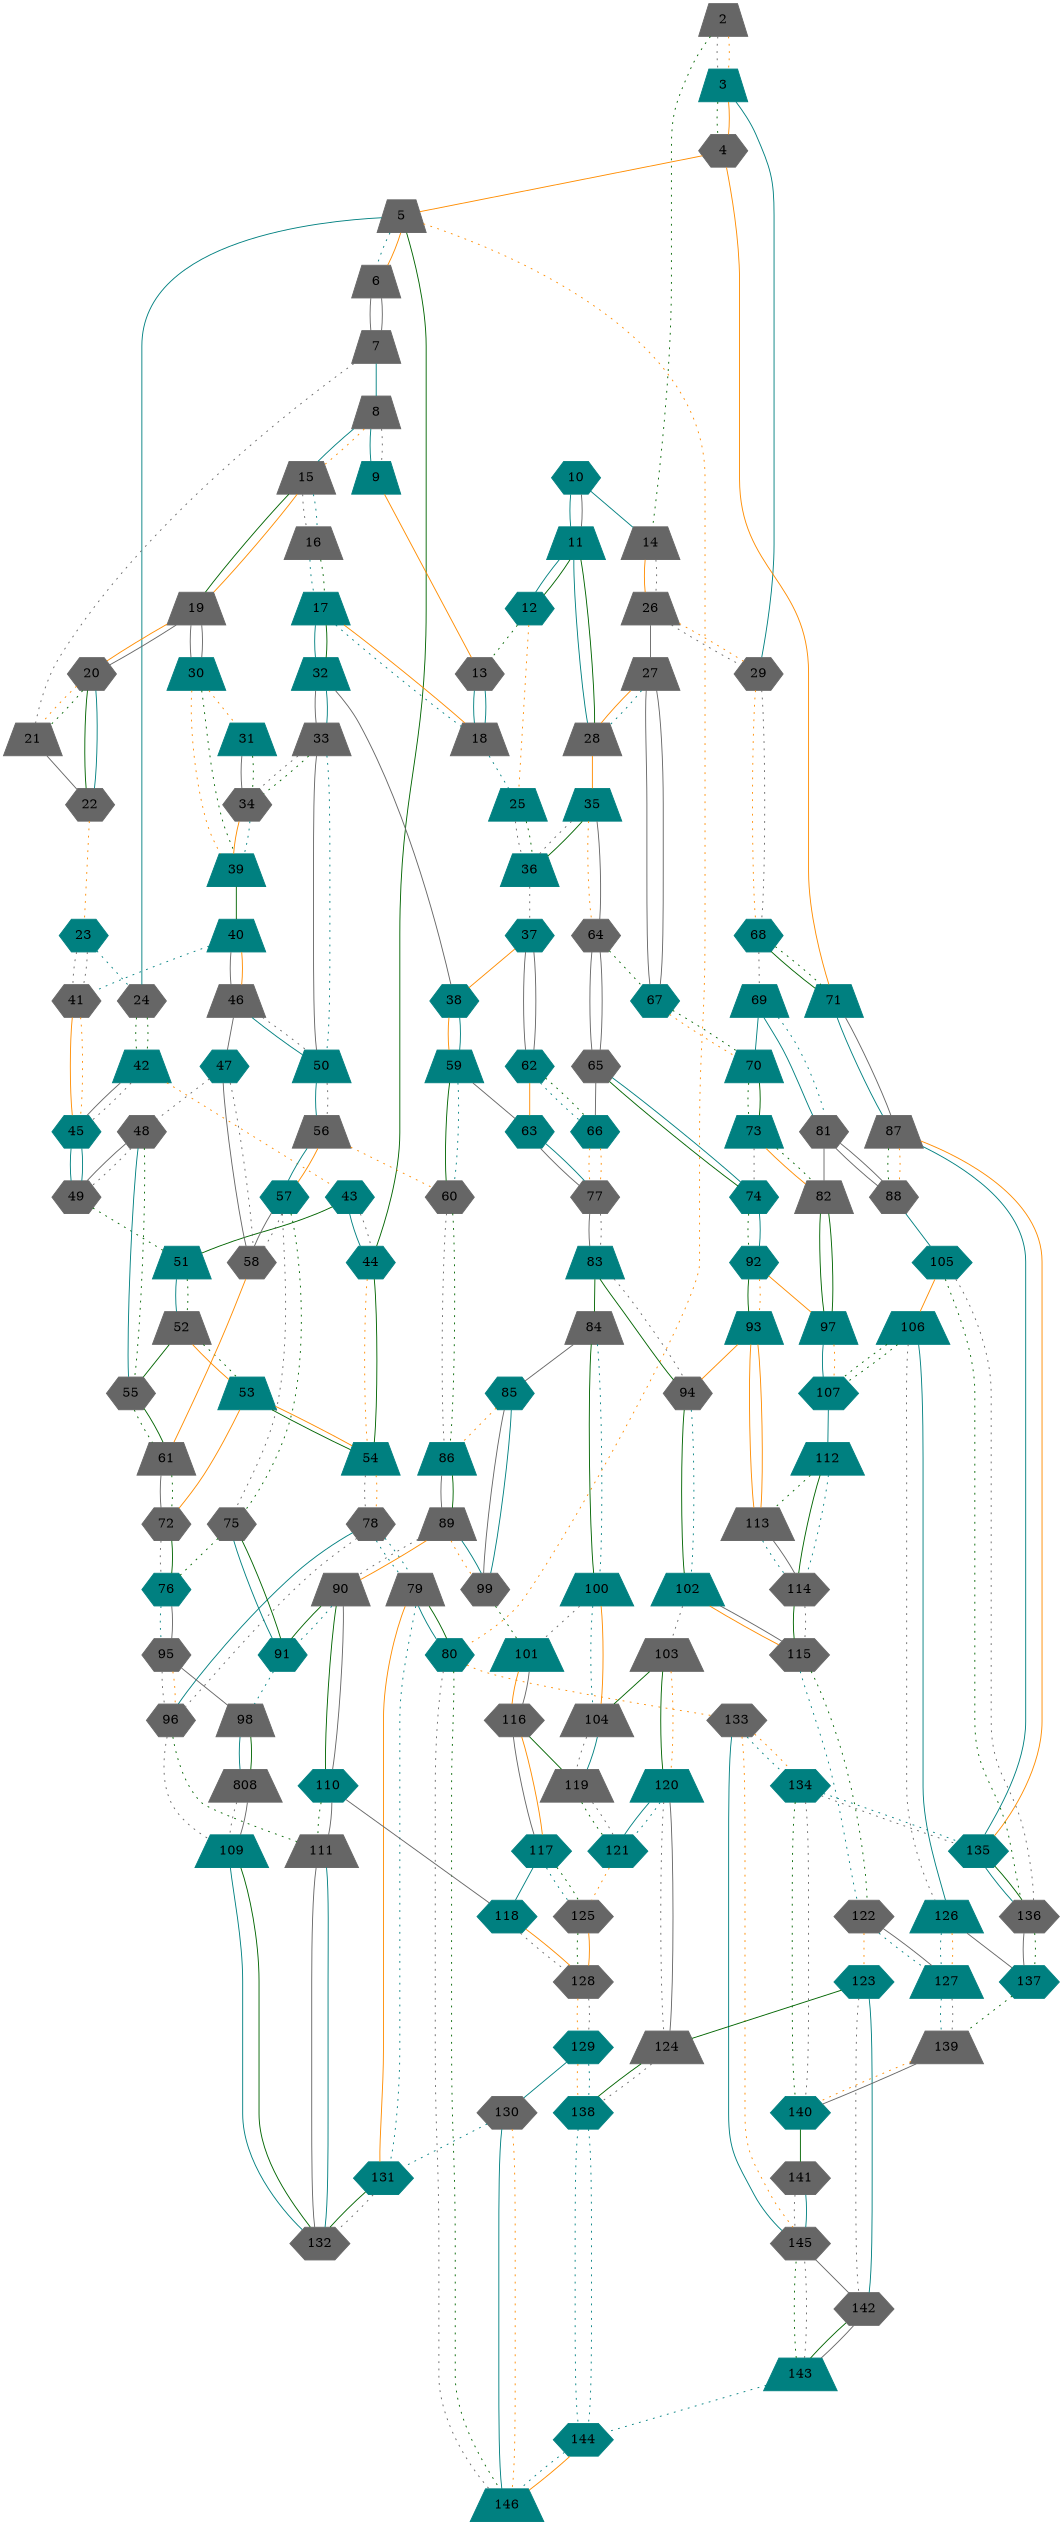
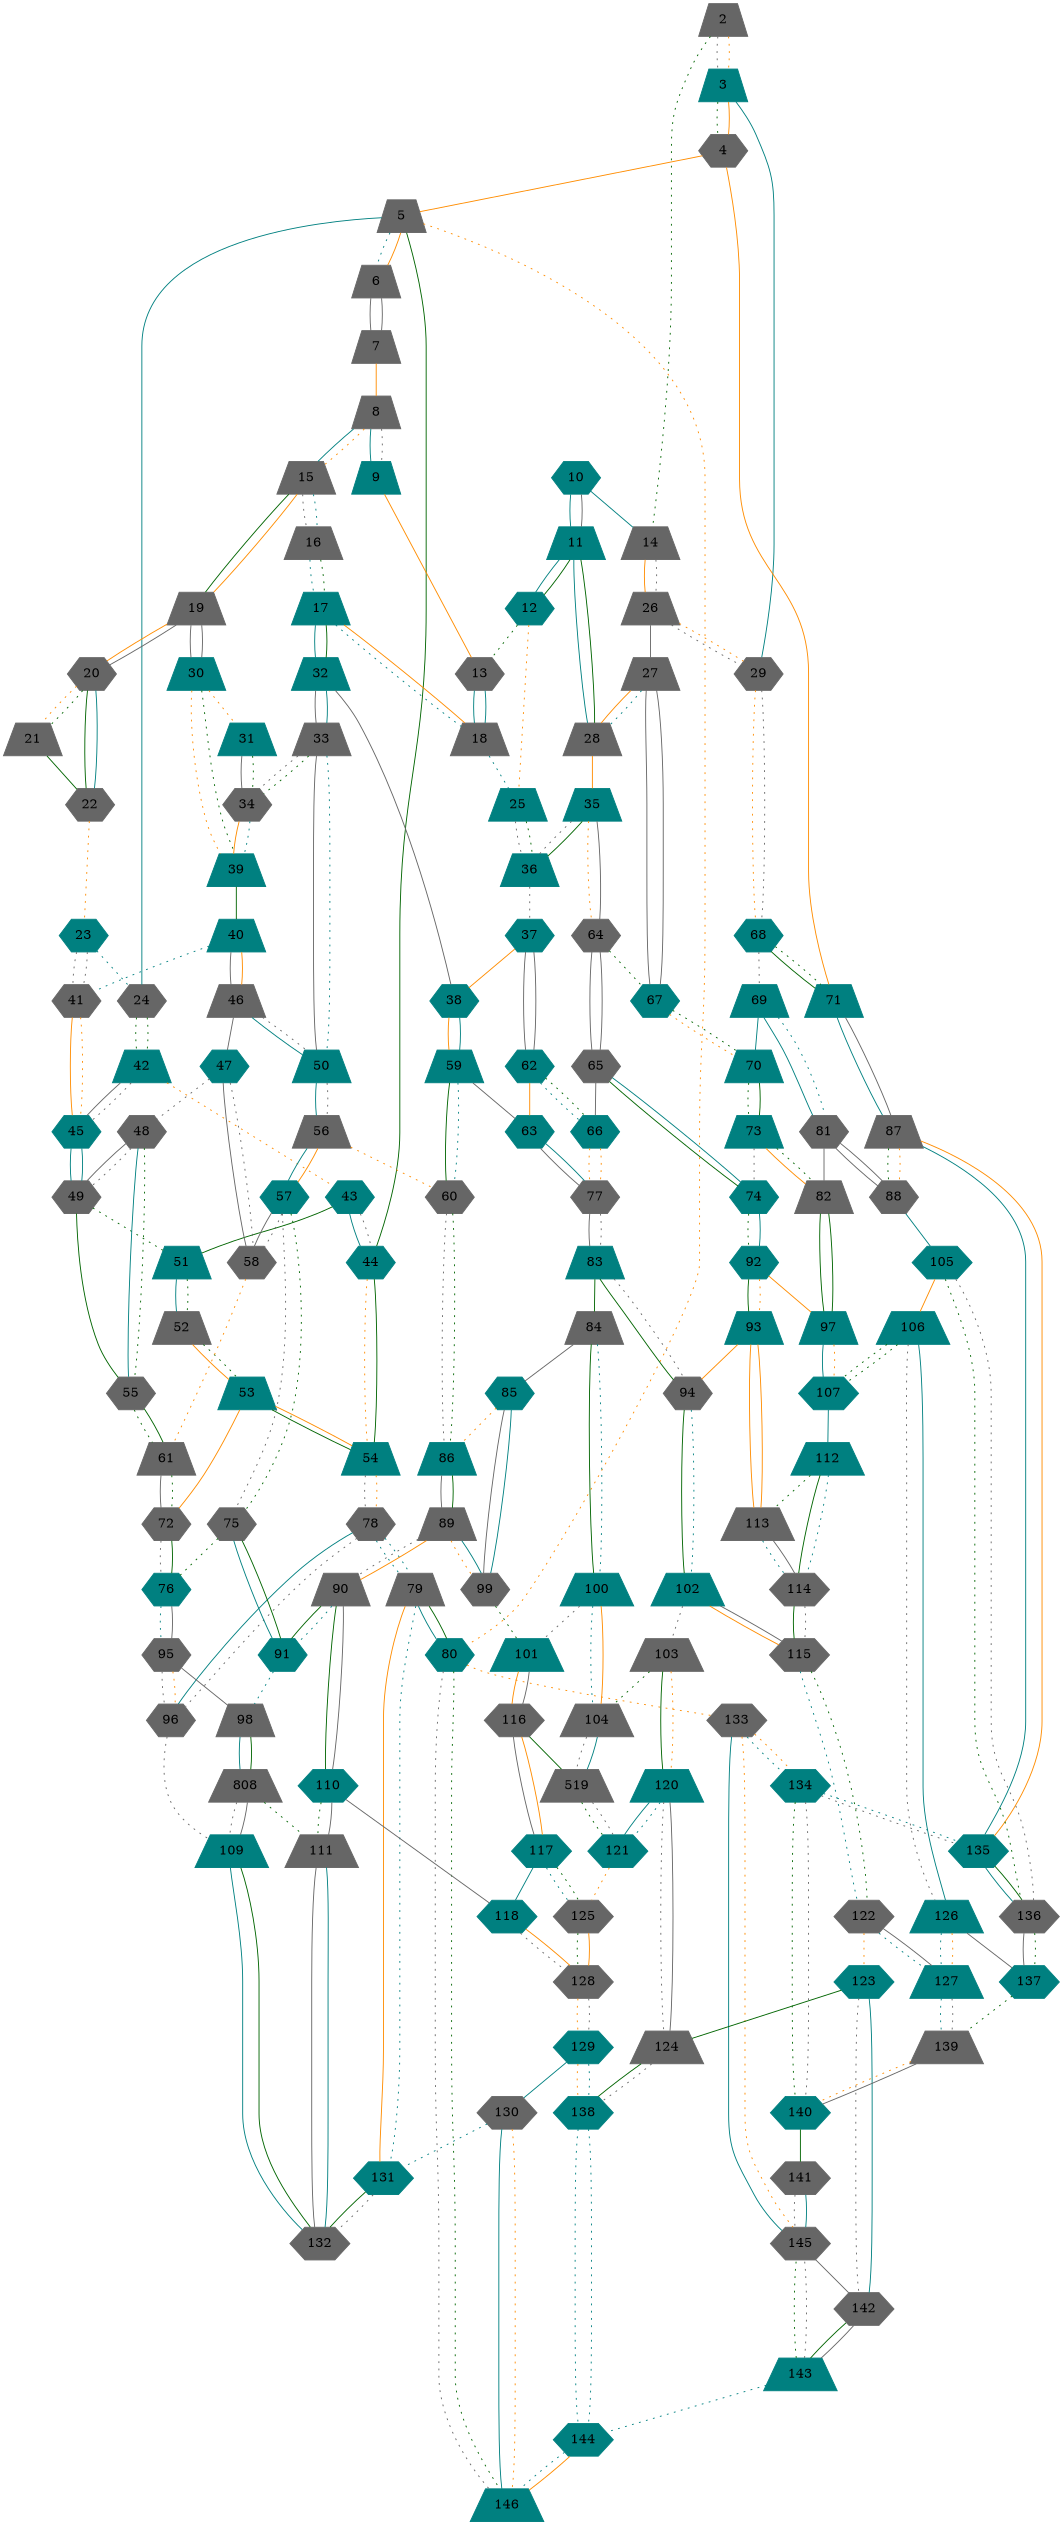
edge "7" -- "8": color teal -> darkorange
edge "7" -- "21": removed
edge "21" -- "22": color gray40 -> darkgreen
edge "52" -- "55": now "49" -- "55"
edge "58" -- "61": style solid -> dotted
edge "103" -- "104": style solid -> dotted
node "119": label "119" -> "519"
edge "96" -- "111": now "808" -- "111"
